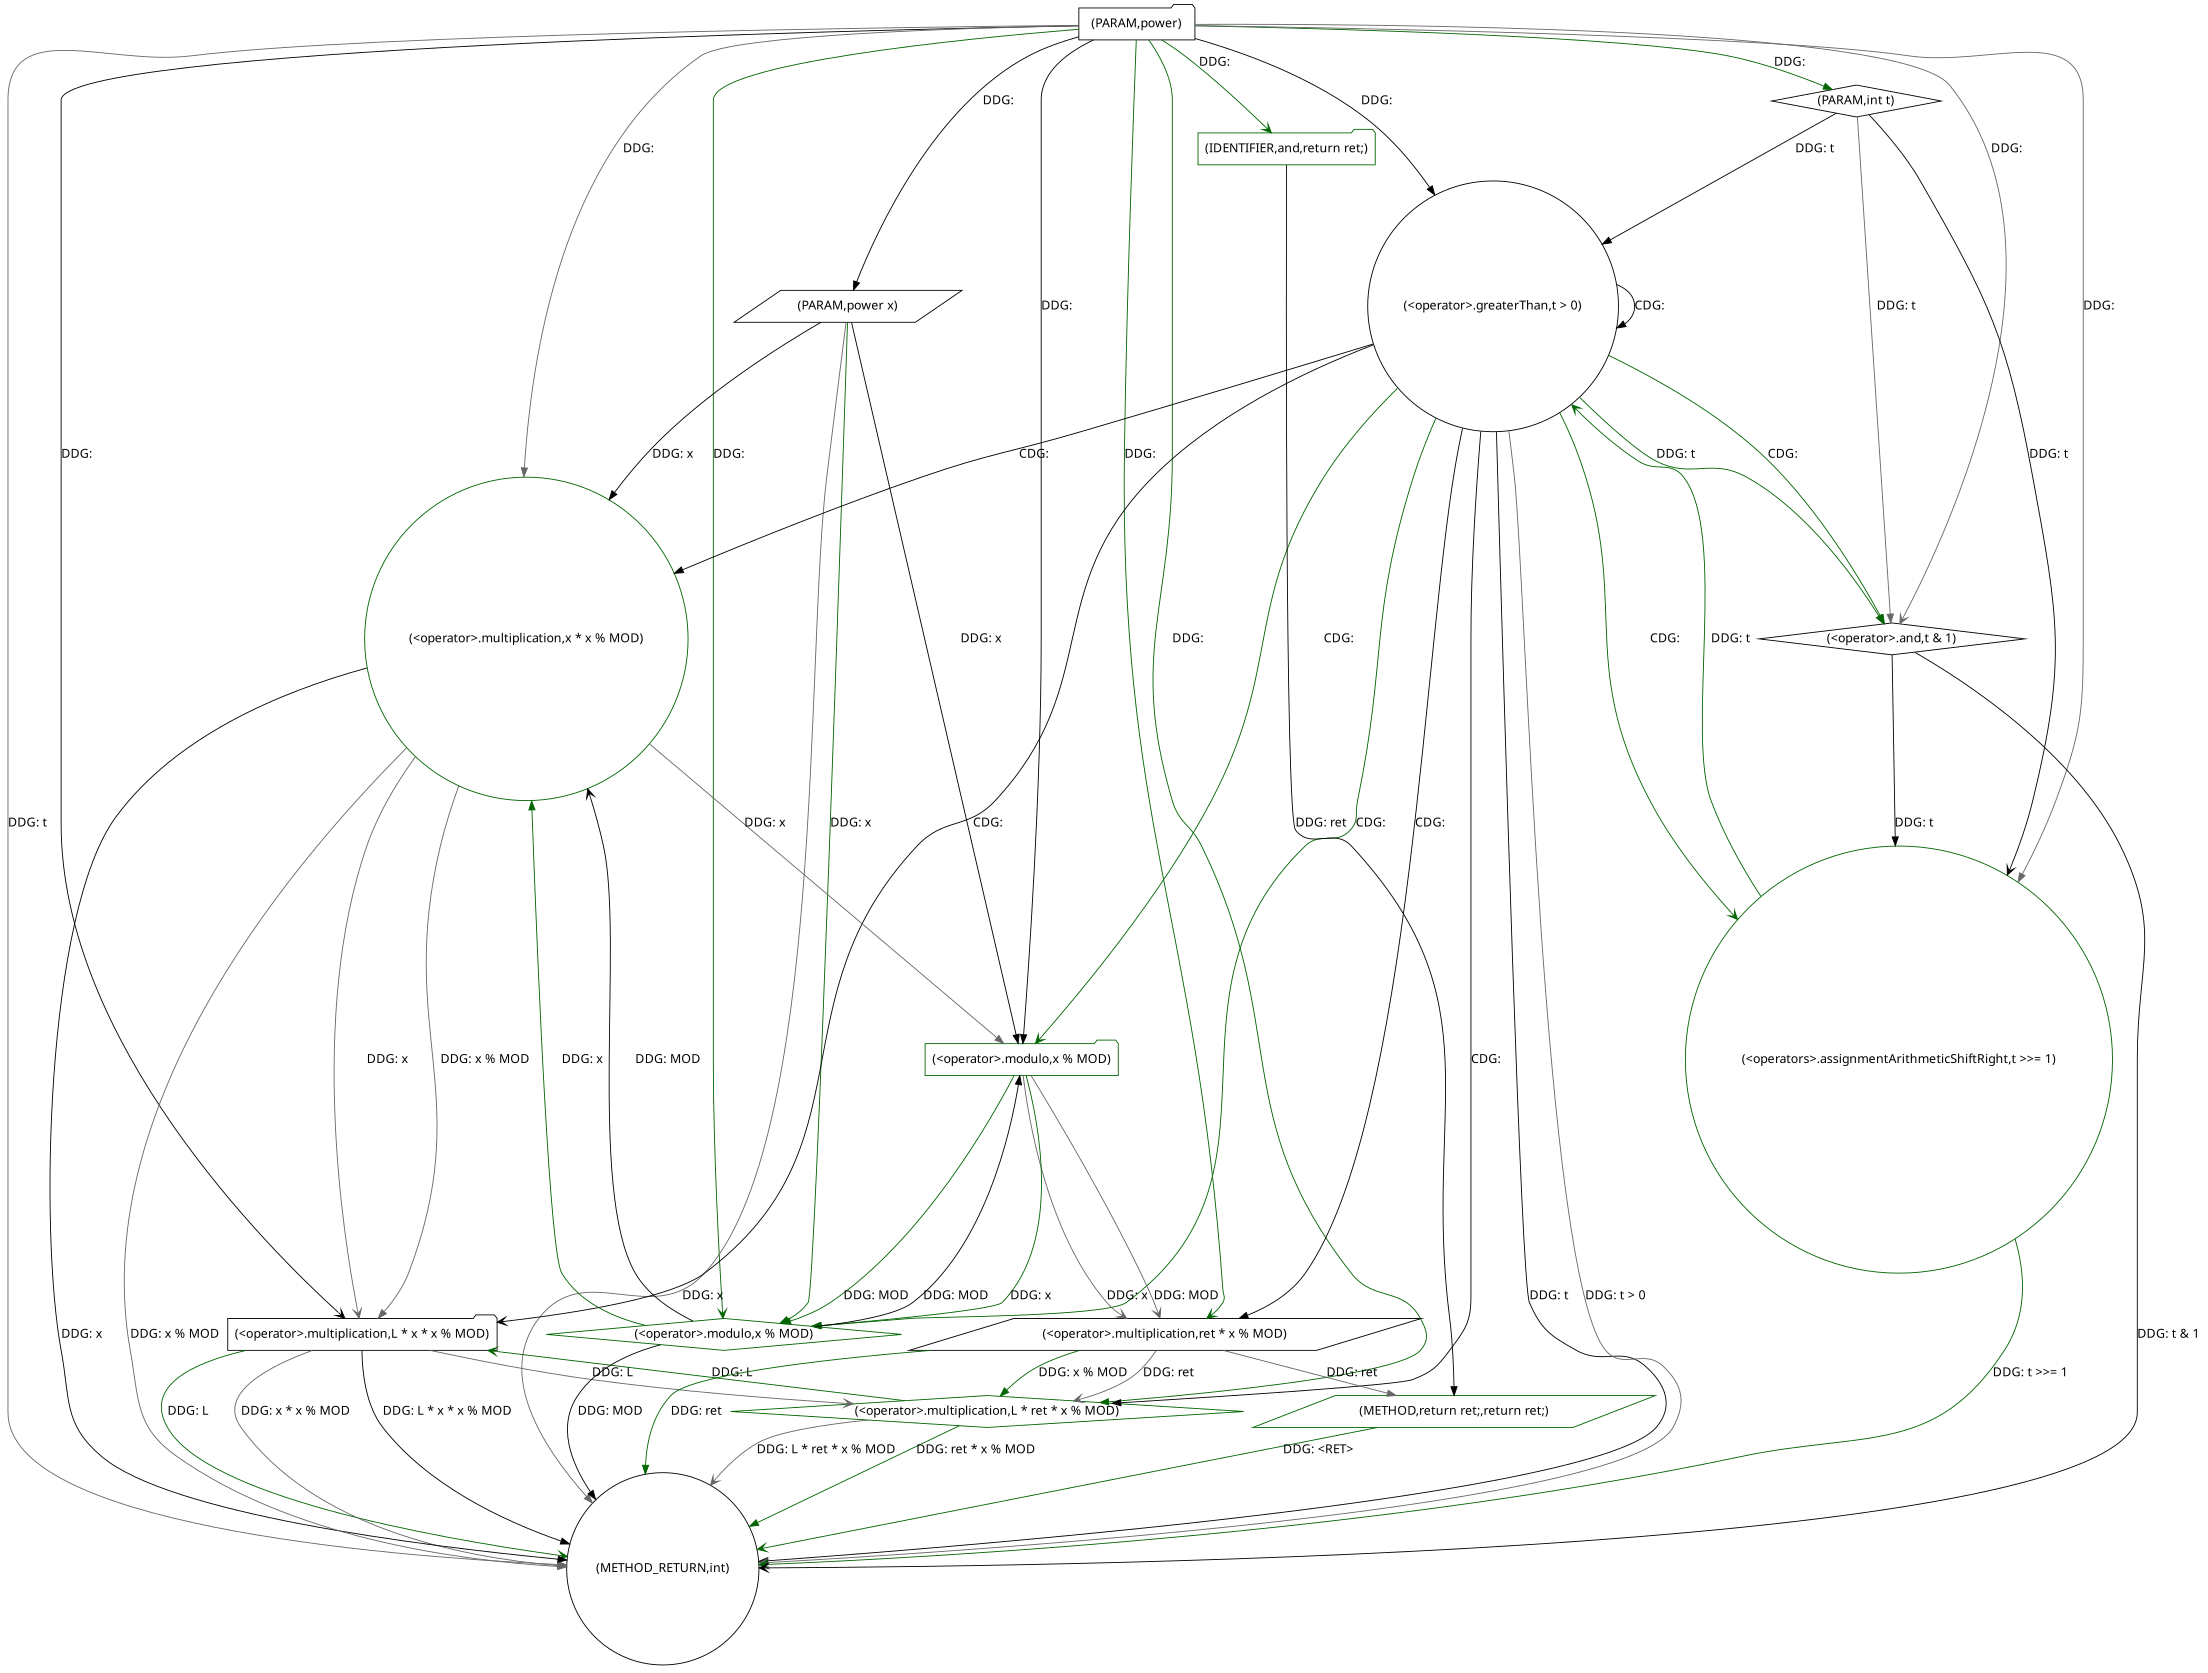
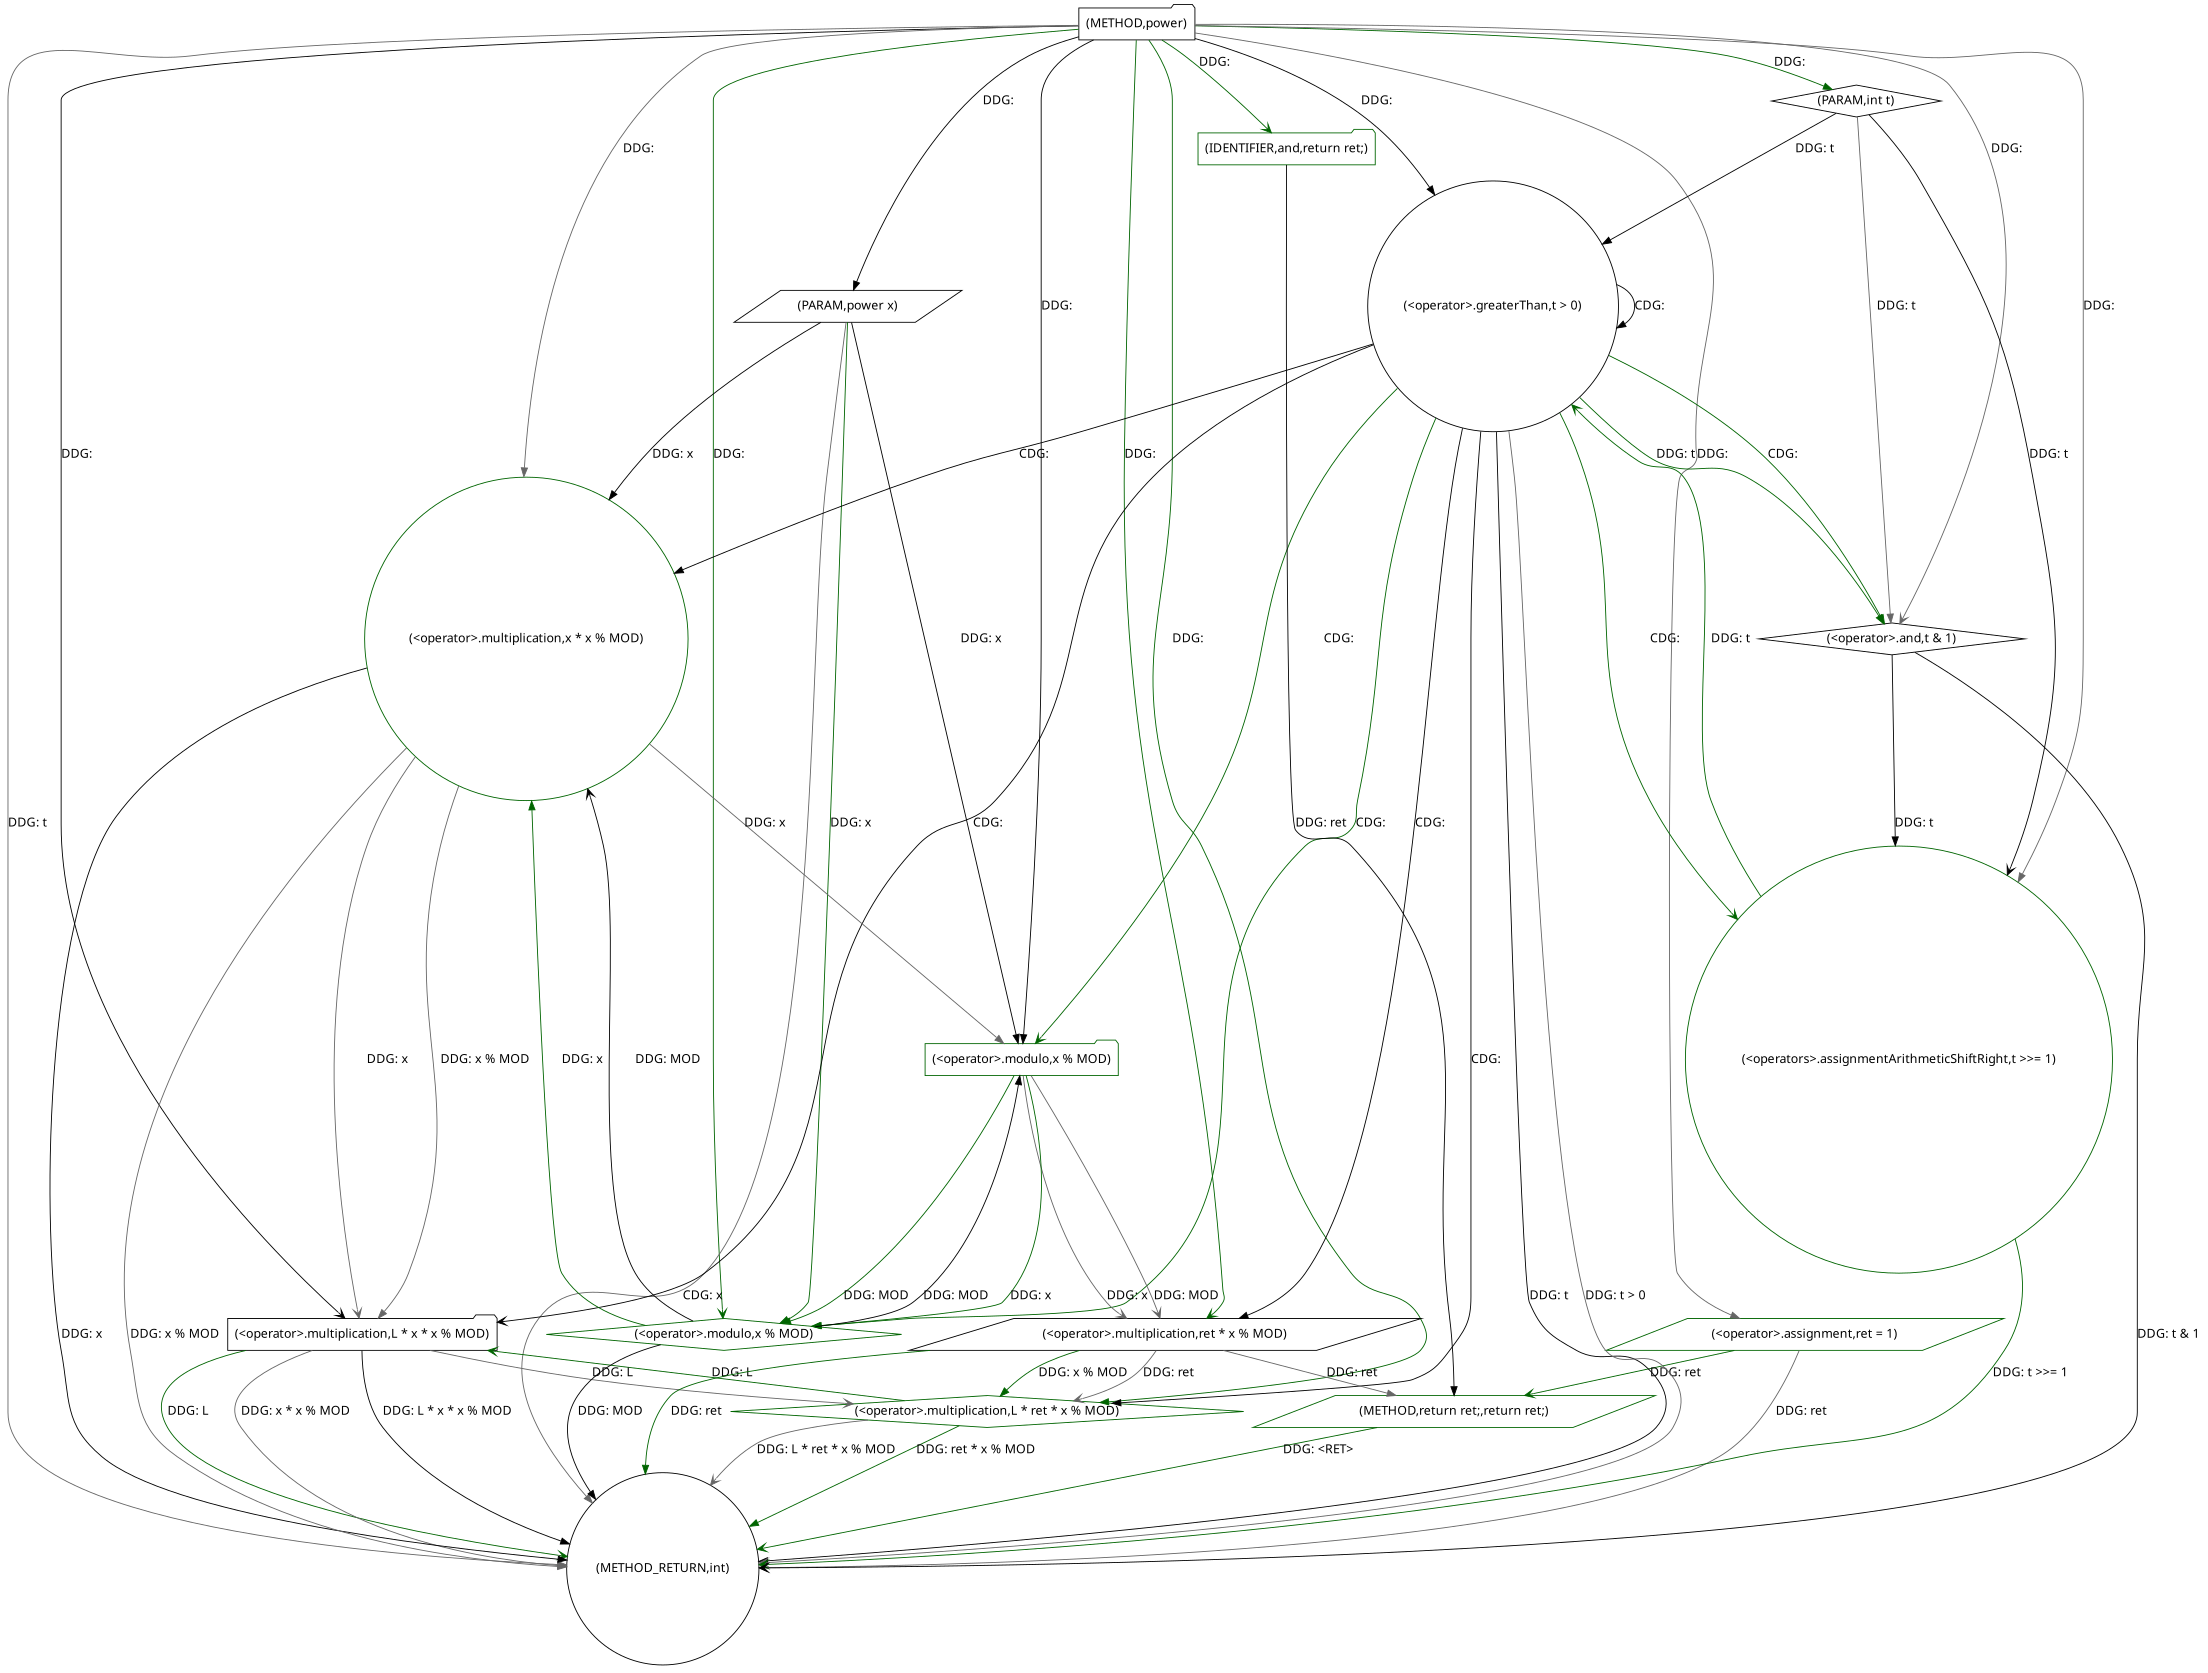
node "(PARAM,power)": label "(PARAM,power)" -> "(METHOD,power)"
edge "(PARAM,power x)" -> "(METHOD_RETURN,int)": label "DDG: x" -> "CDG: x"
node "(<operator>.assignment,ret = 1)": added
